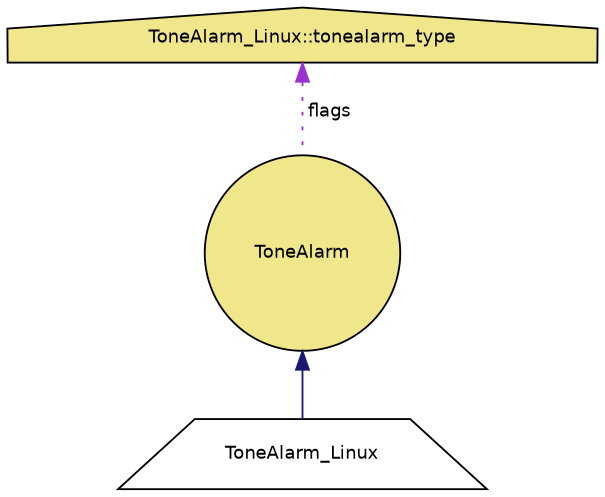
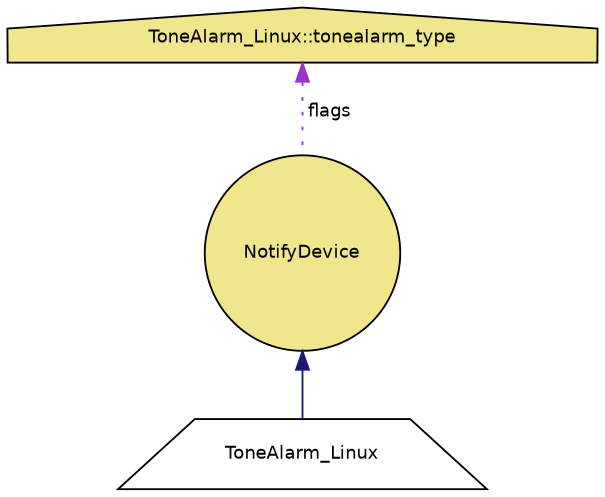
node "ToneAlarm": label "ToneAlarm" -> "NotifyDevice"
